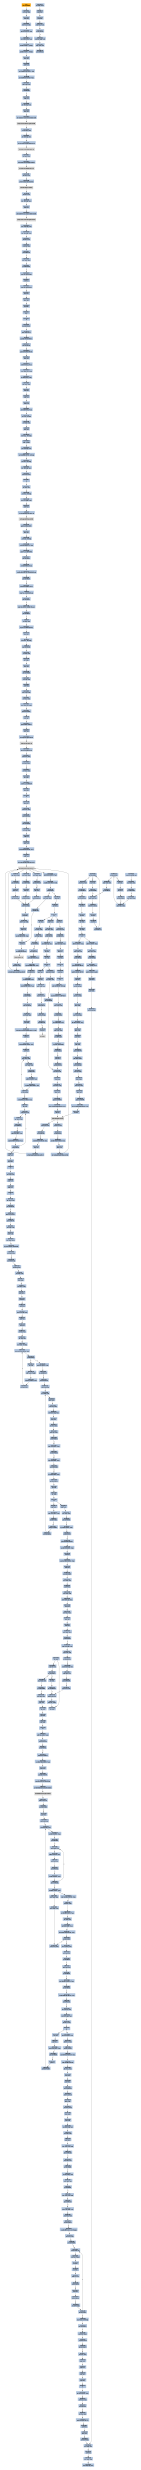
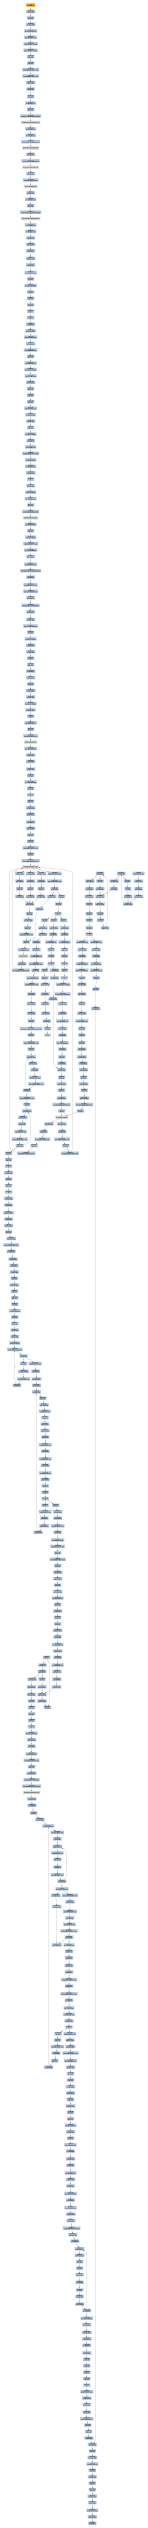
node "0x00409ac2 pushl %ebx": added
